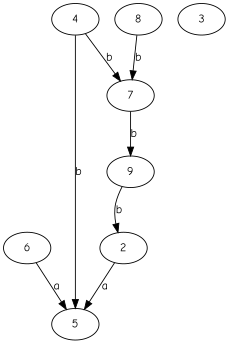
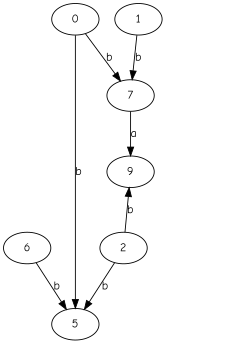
node "4": label "4" -> "0"
node "8": label "8" -> "1"
node "3": removed
edge "7" -> "9": label "b" -> "a"
edge "9" -> "2": reversed
edge "6" -> "5": label "a" -> "b"
edge "2" -> "5": label "a" -> "b"
